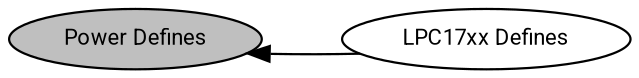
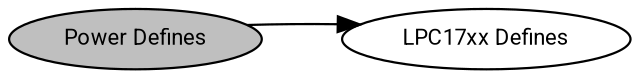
edge "LPC17xx Defines" -> "Power Defines": reversed
